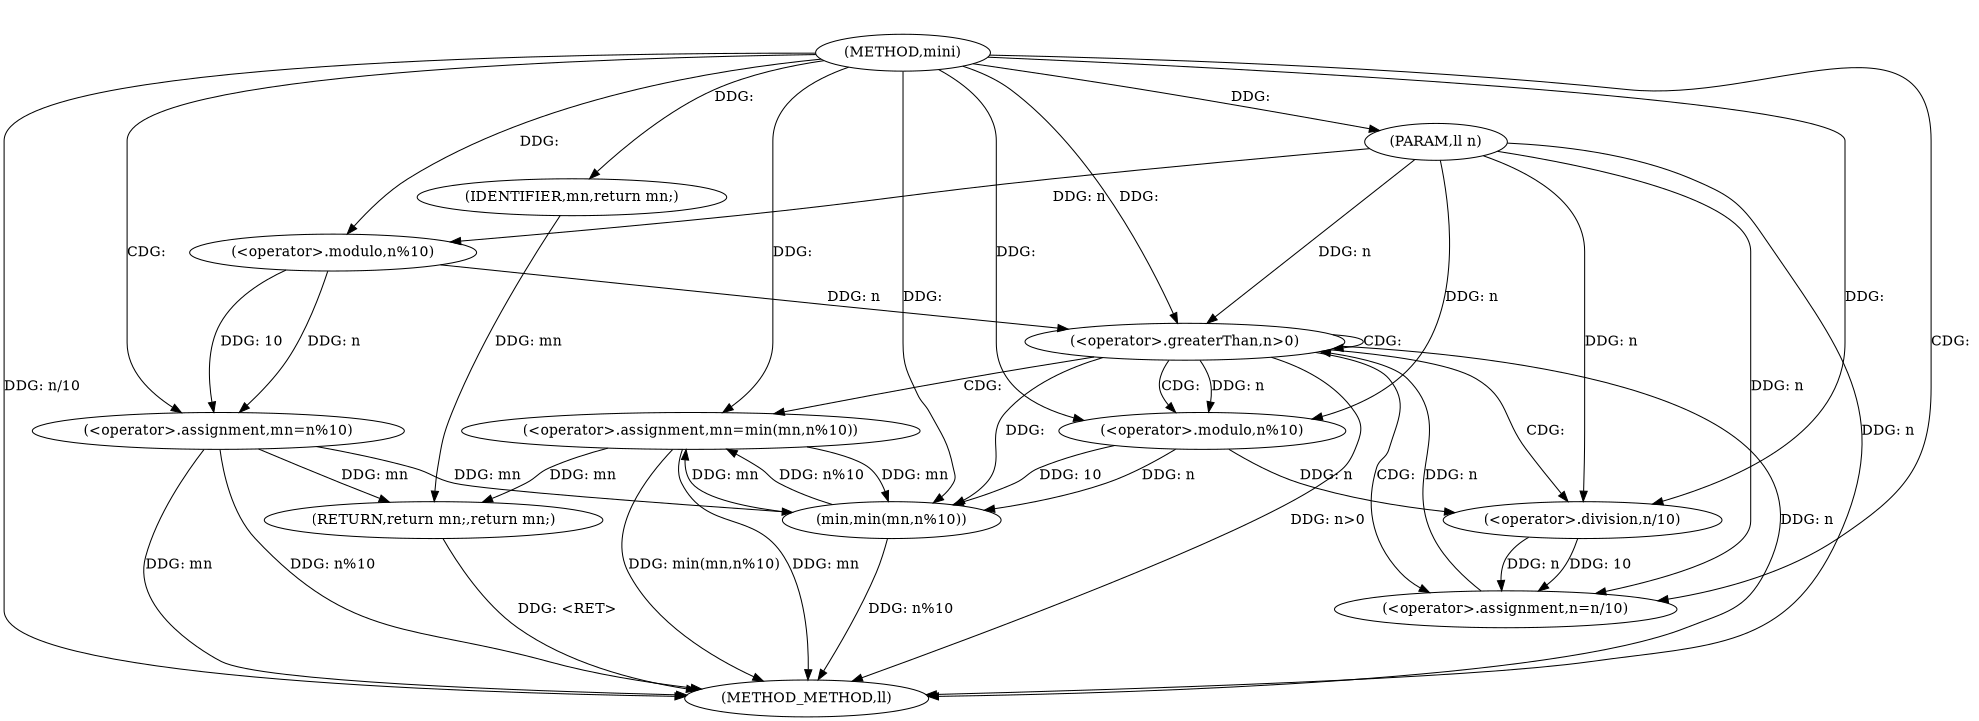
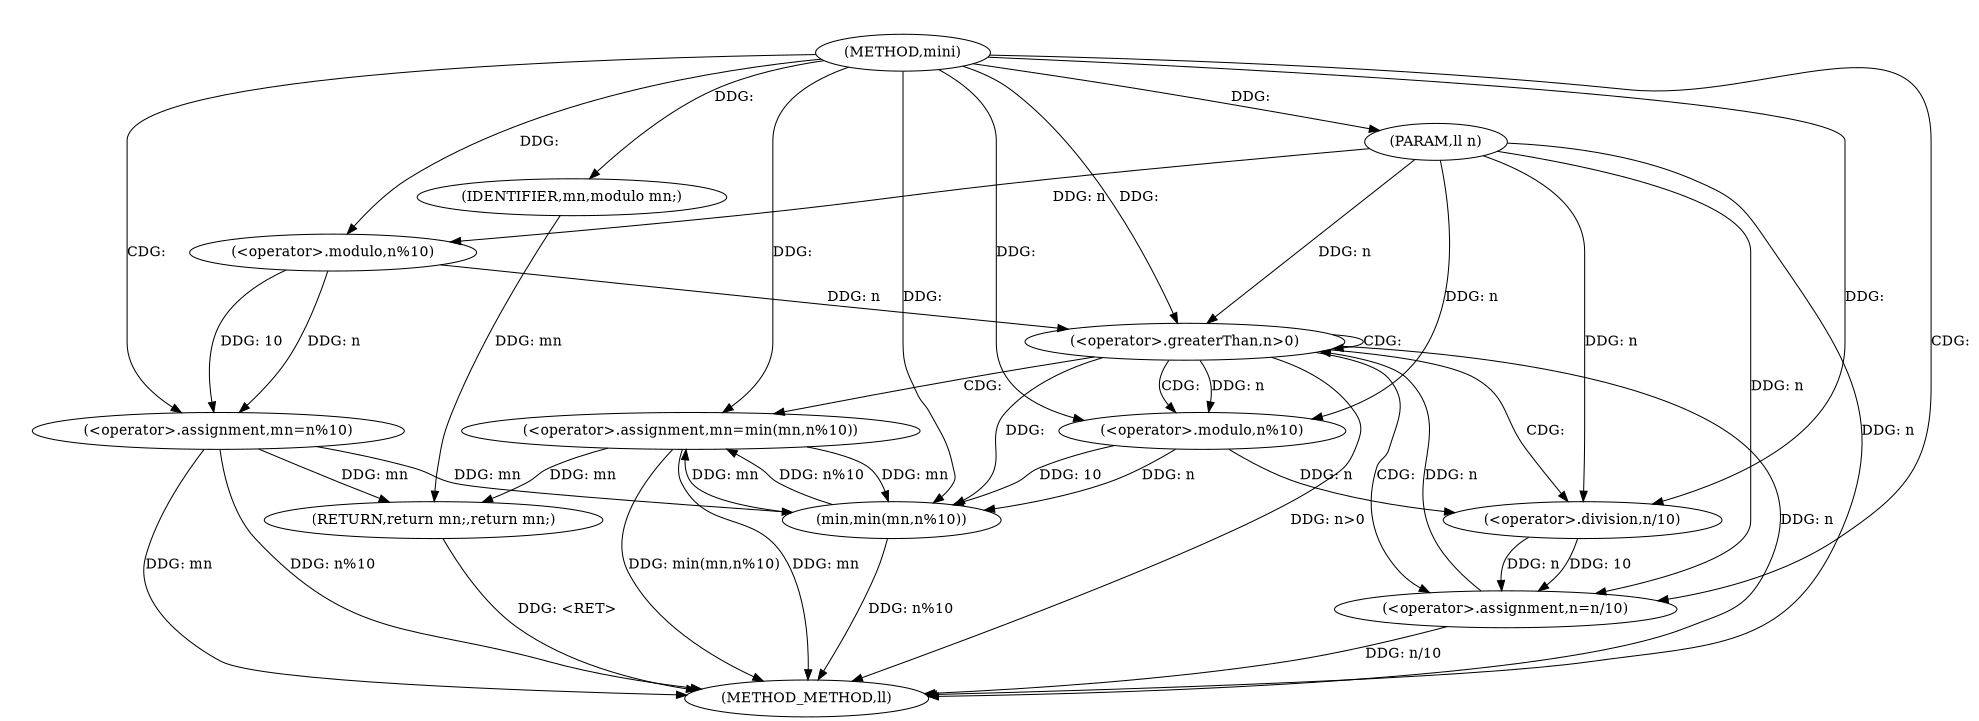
node "(IDENTIFIER,mn,return mn;)": label "(IDENTIFIER,mn,return mn;)" -> "(IDENTIFIER,mn,modulo mn;)"
edge "(METHOD,mini)" -> "(METHOD_METHOD,ll)": now "(<operator>.assignment,n=n/10)" -> "(METHOD_METHOD,ll)"
